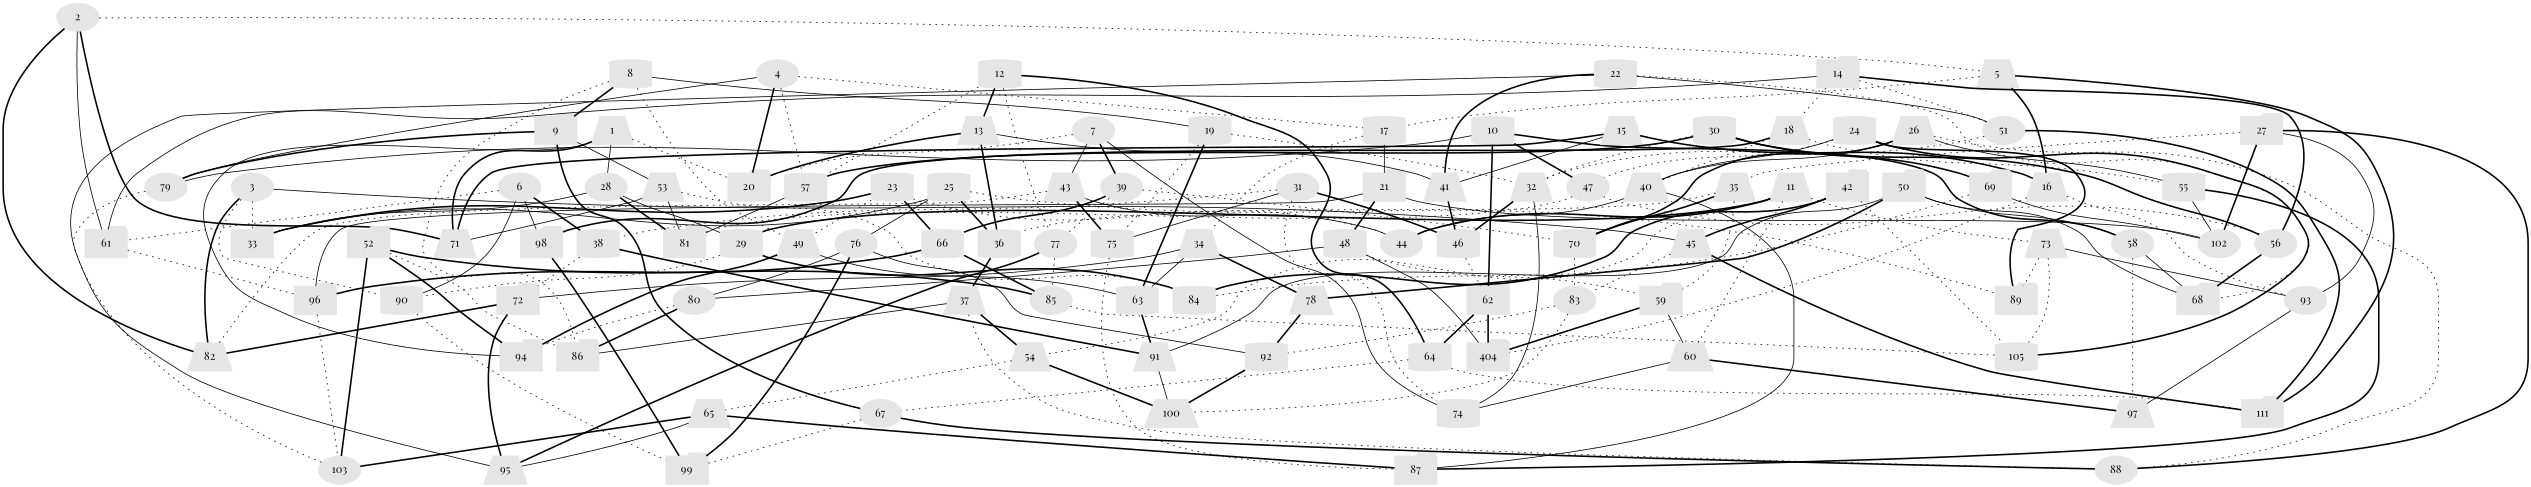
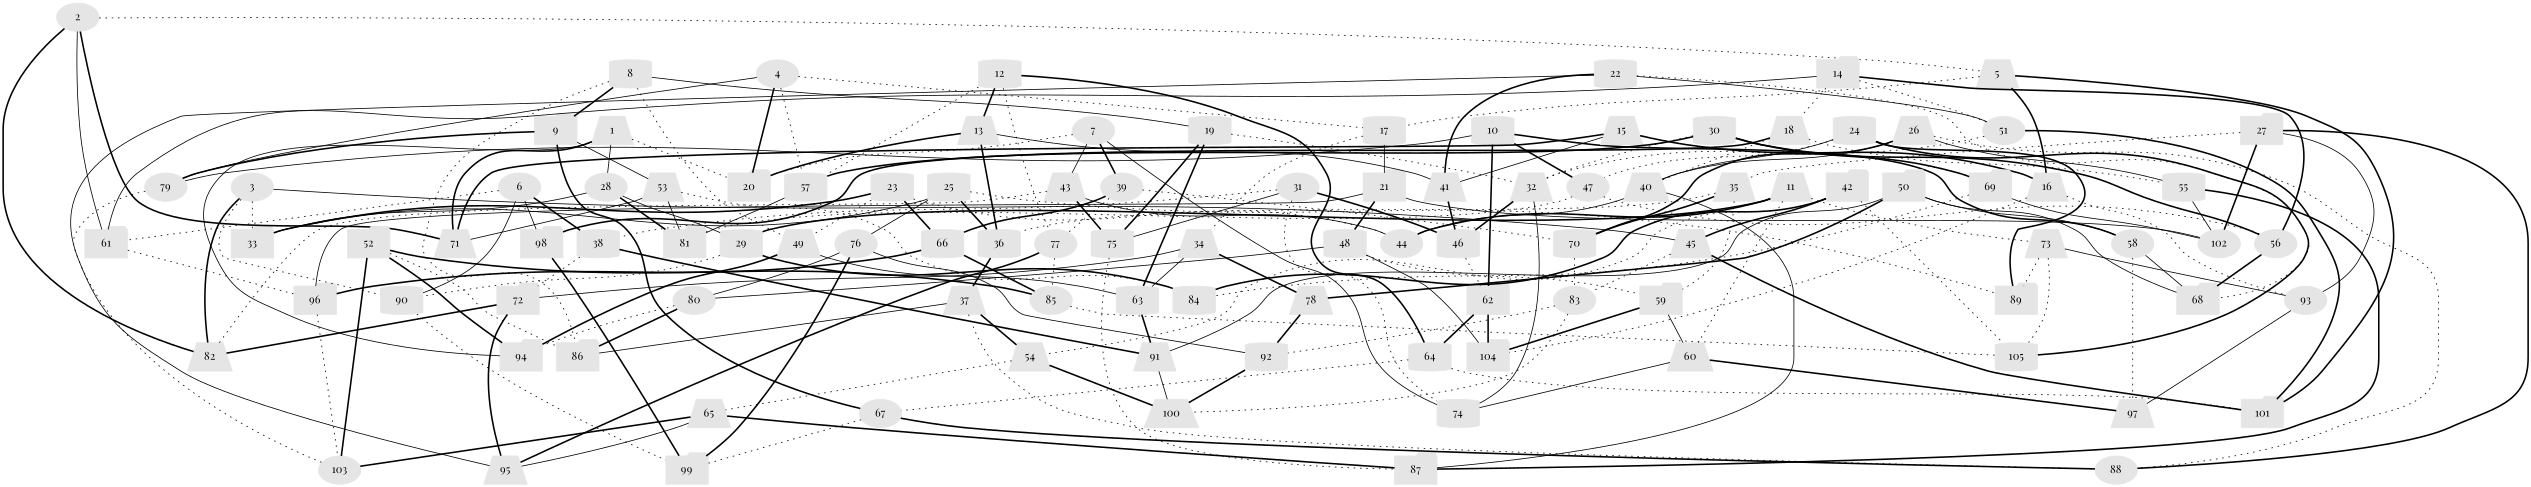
edge "19" -- "75": style dotted -> bold
node "404": label "404" -> "104"
node "111": label "111" -> "101"
